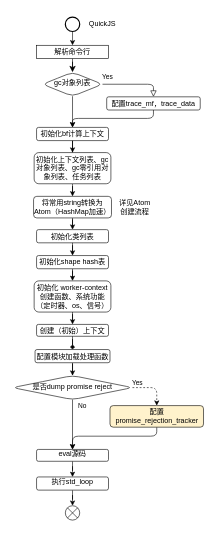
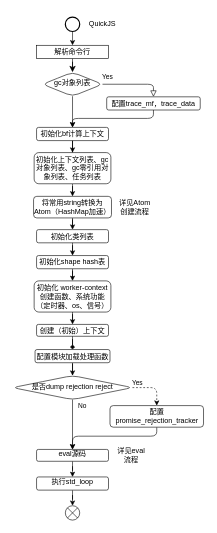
node "是否dump promise reject": label "是否dump promise reject" -> "是否dump rejection reject"
node "配置promise_rejection_tracker": fillcolor #fff2cc -> #ffffff
node "详见eval流程": added
